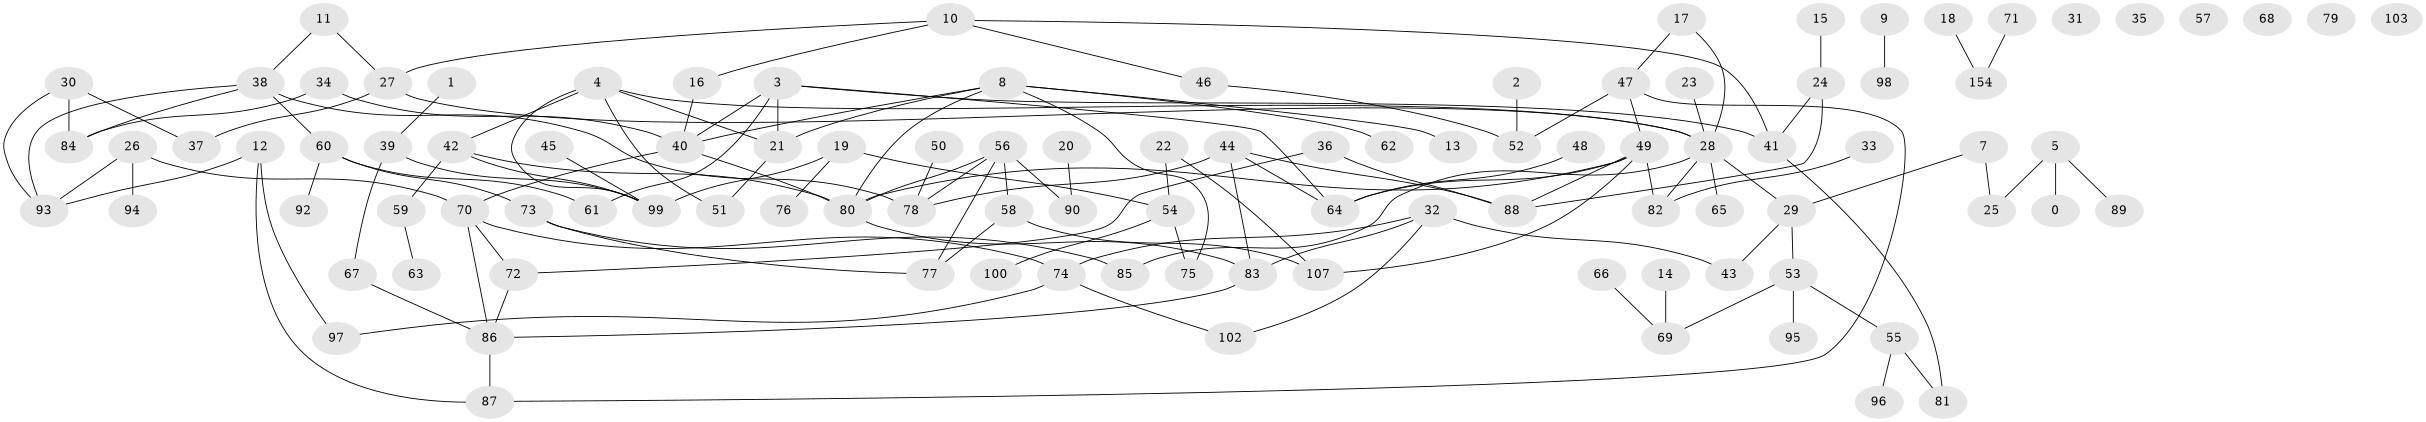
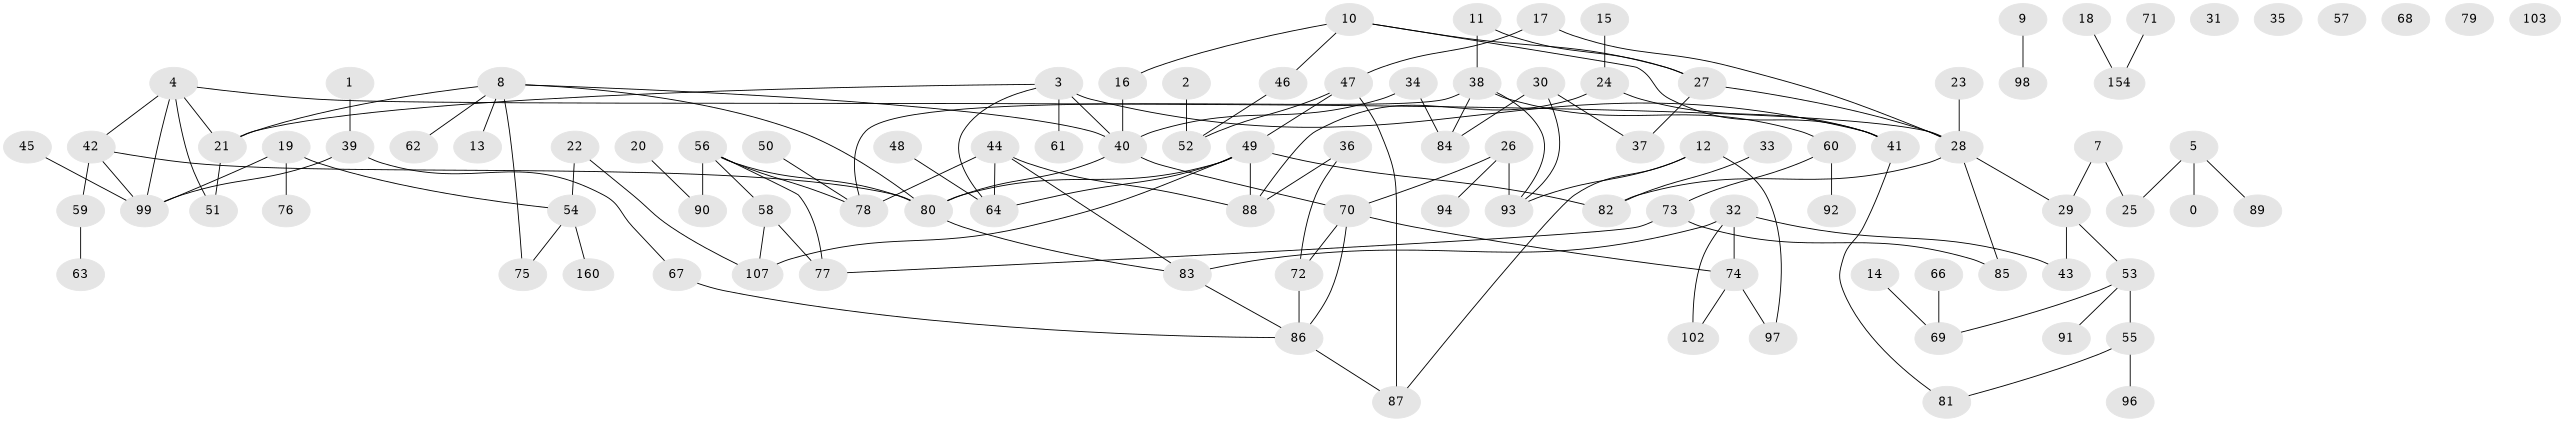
edge "60" -- "61": removed
node "65": removed
node "100": label "100" -> "160"
node "95": label "95" -> "91"
